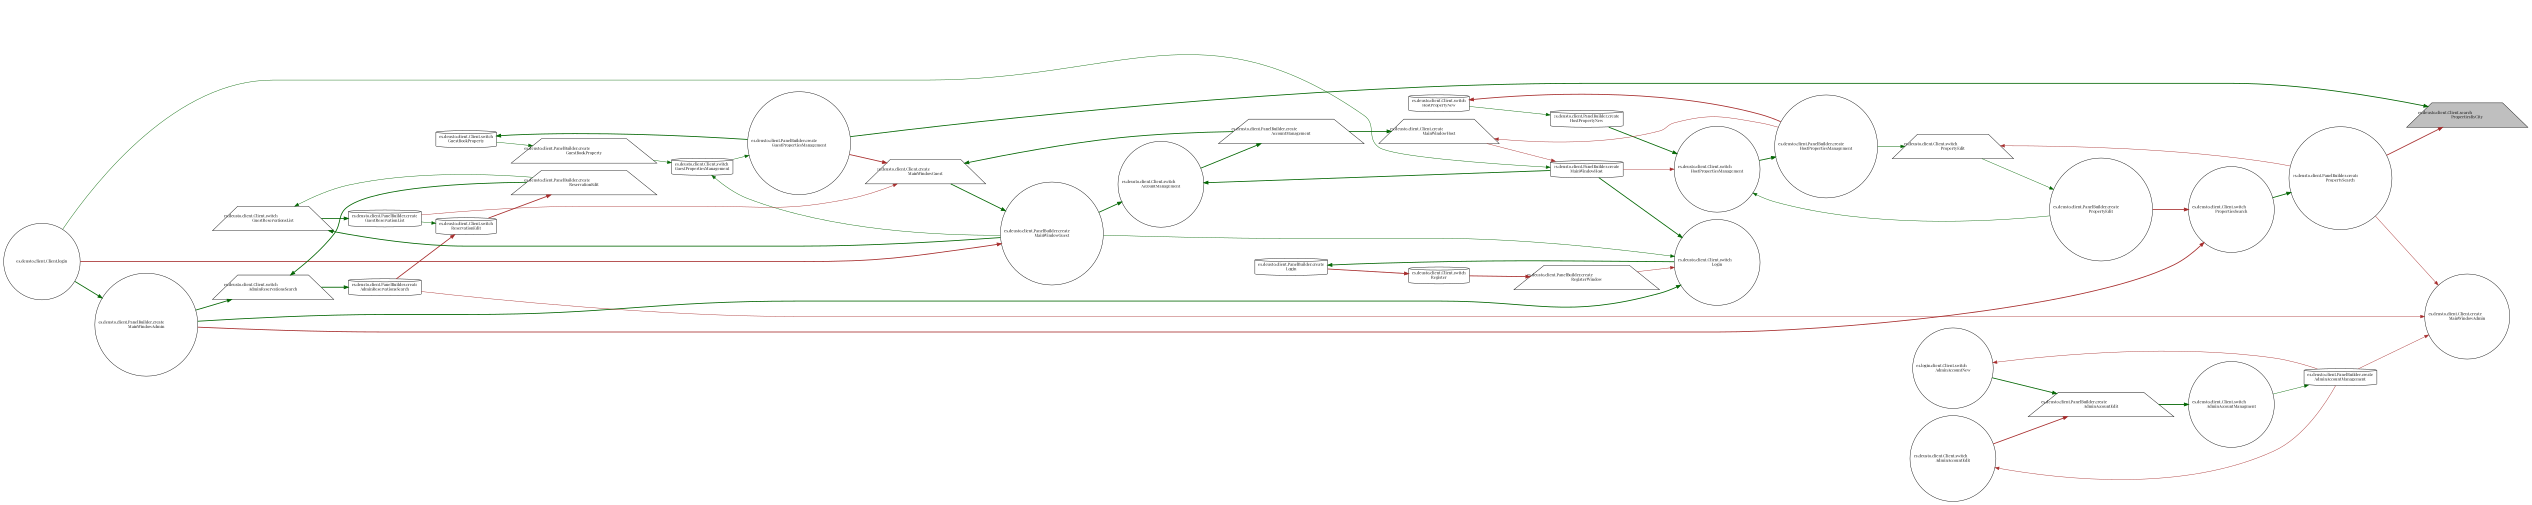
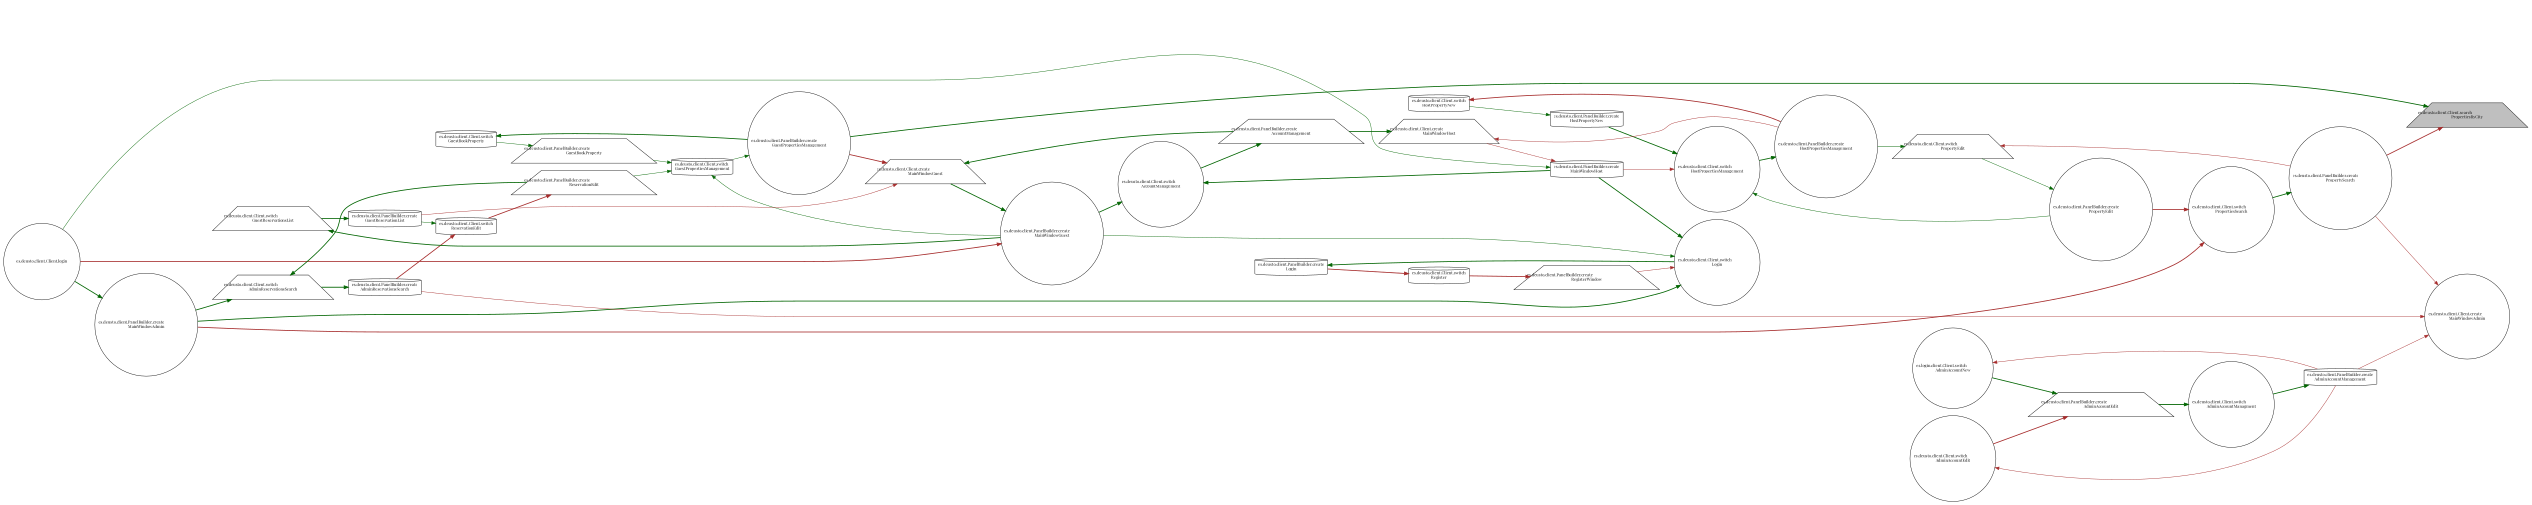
edge "es.deusto.client.PanelBuilder.create ReservationEdit" -> "es.deusto.client.Client.switch GuestReservationsList": now "es.deusto.client.PanelBuilder.create ReservationEdit" -> "es.deusto.client.Client.switch GuestPropertiesManagement"
edge "es.deusto.client.Client.switch AdminAccountManagment" -> "es.deusto.client.PanelBuilder.create AdminAccountManagement": style solid -> bold
